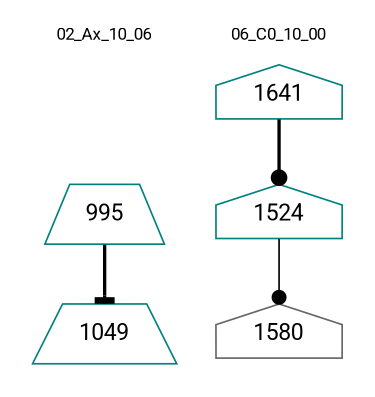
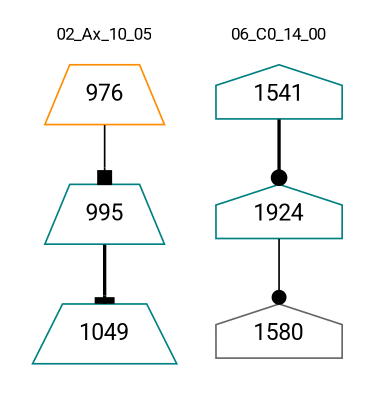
cluster "02_Ax_10_06": label "02_Ax_10_06" -> "02_Ax_10_05"
cluster "06_C0_10_00": label "06_C0_10_00" -> "06_C0_14_00"
node "976": added
node "1641": label "1641" -> "1541"
node "1524": label "1524" -> "1924"
